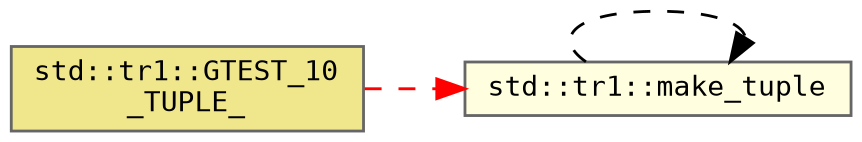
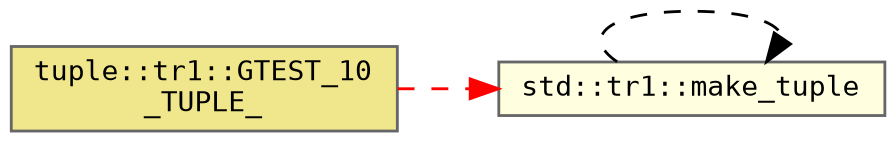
node "std::tr1::GTEST_10 _TUPLE_": label "std::tr1::GTEST_10 _TUPLE_" -> "tuple::tr1::GTEST_10 _TUPLE_"
